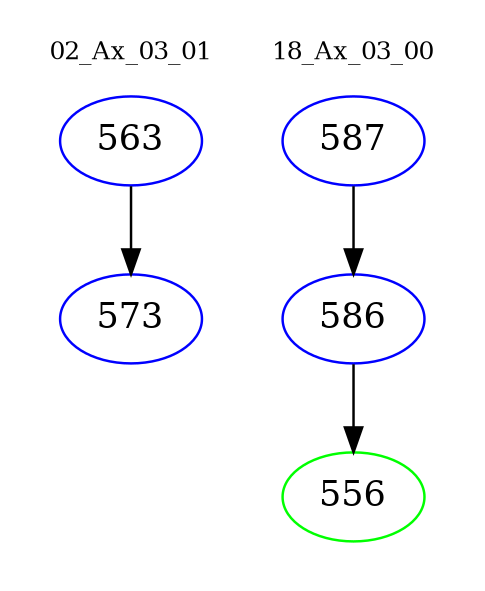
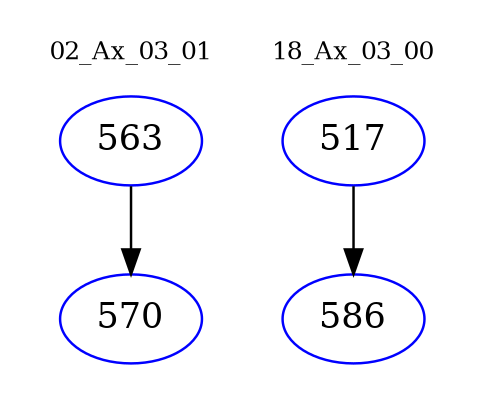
node "587": label "587" -> "517"
node "573": label "573" -> "570"
node "556": removed
